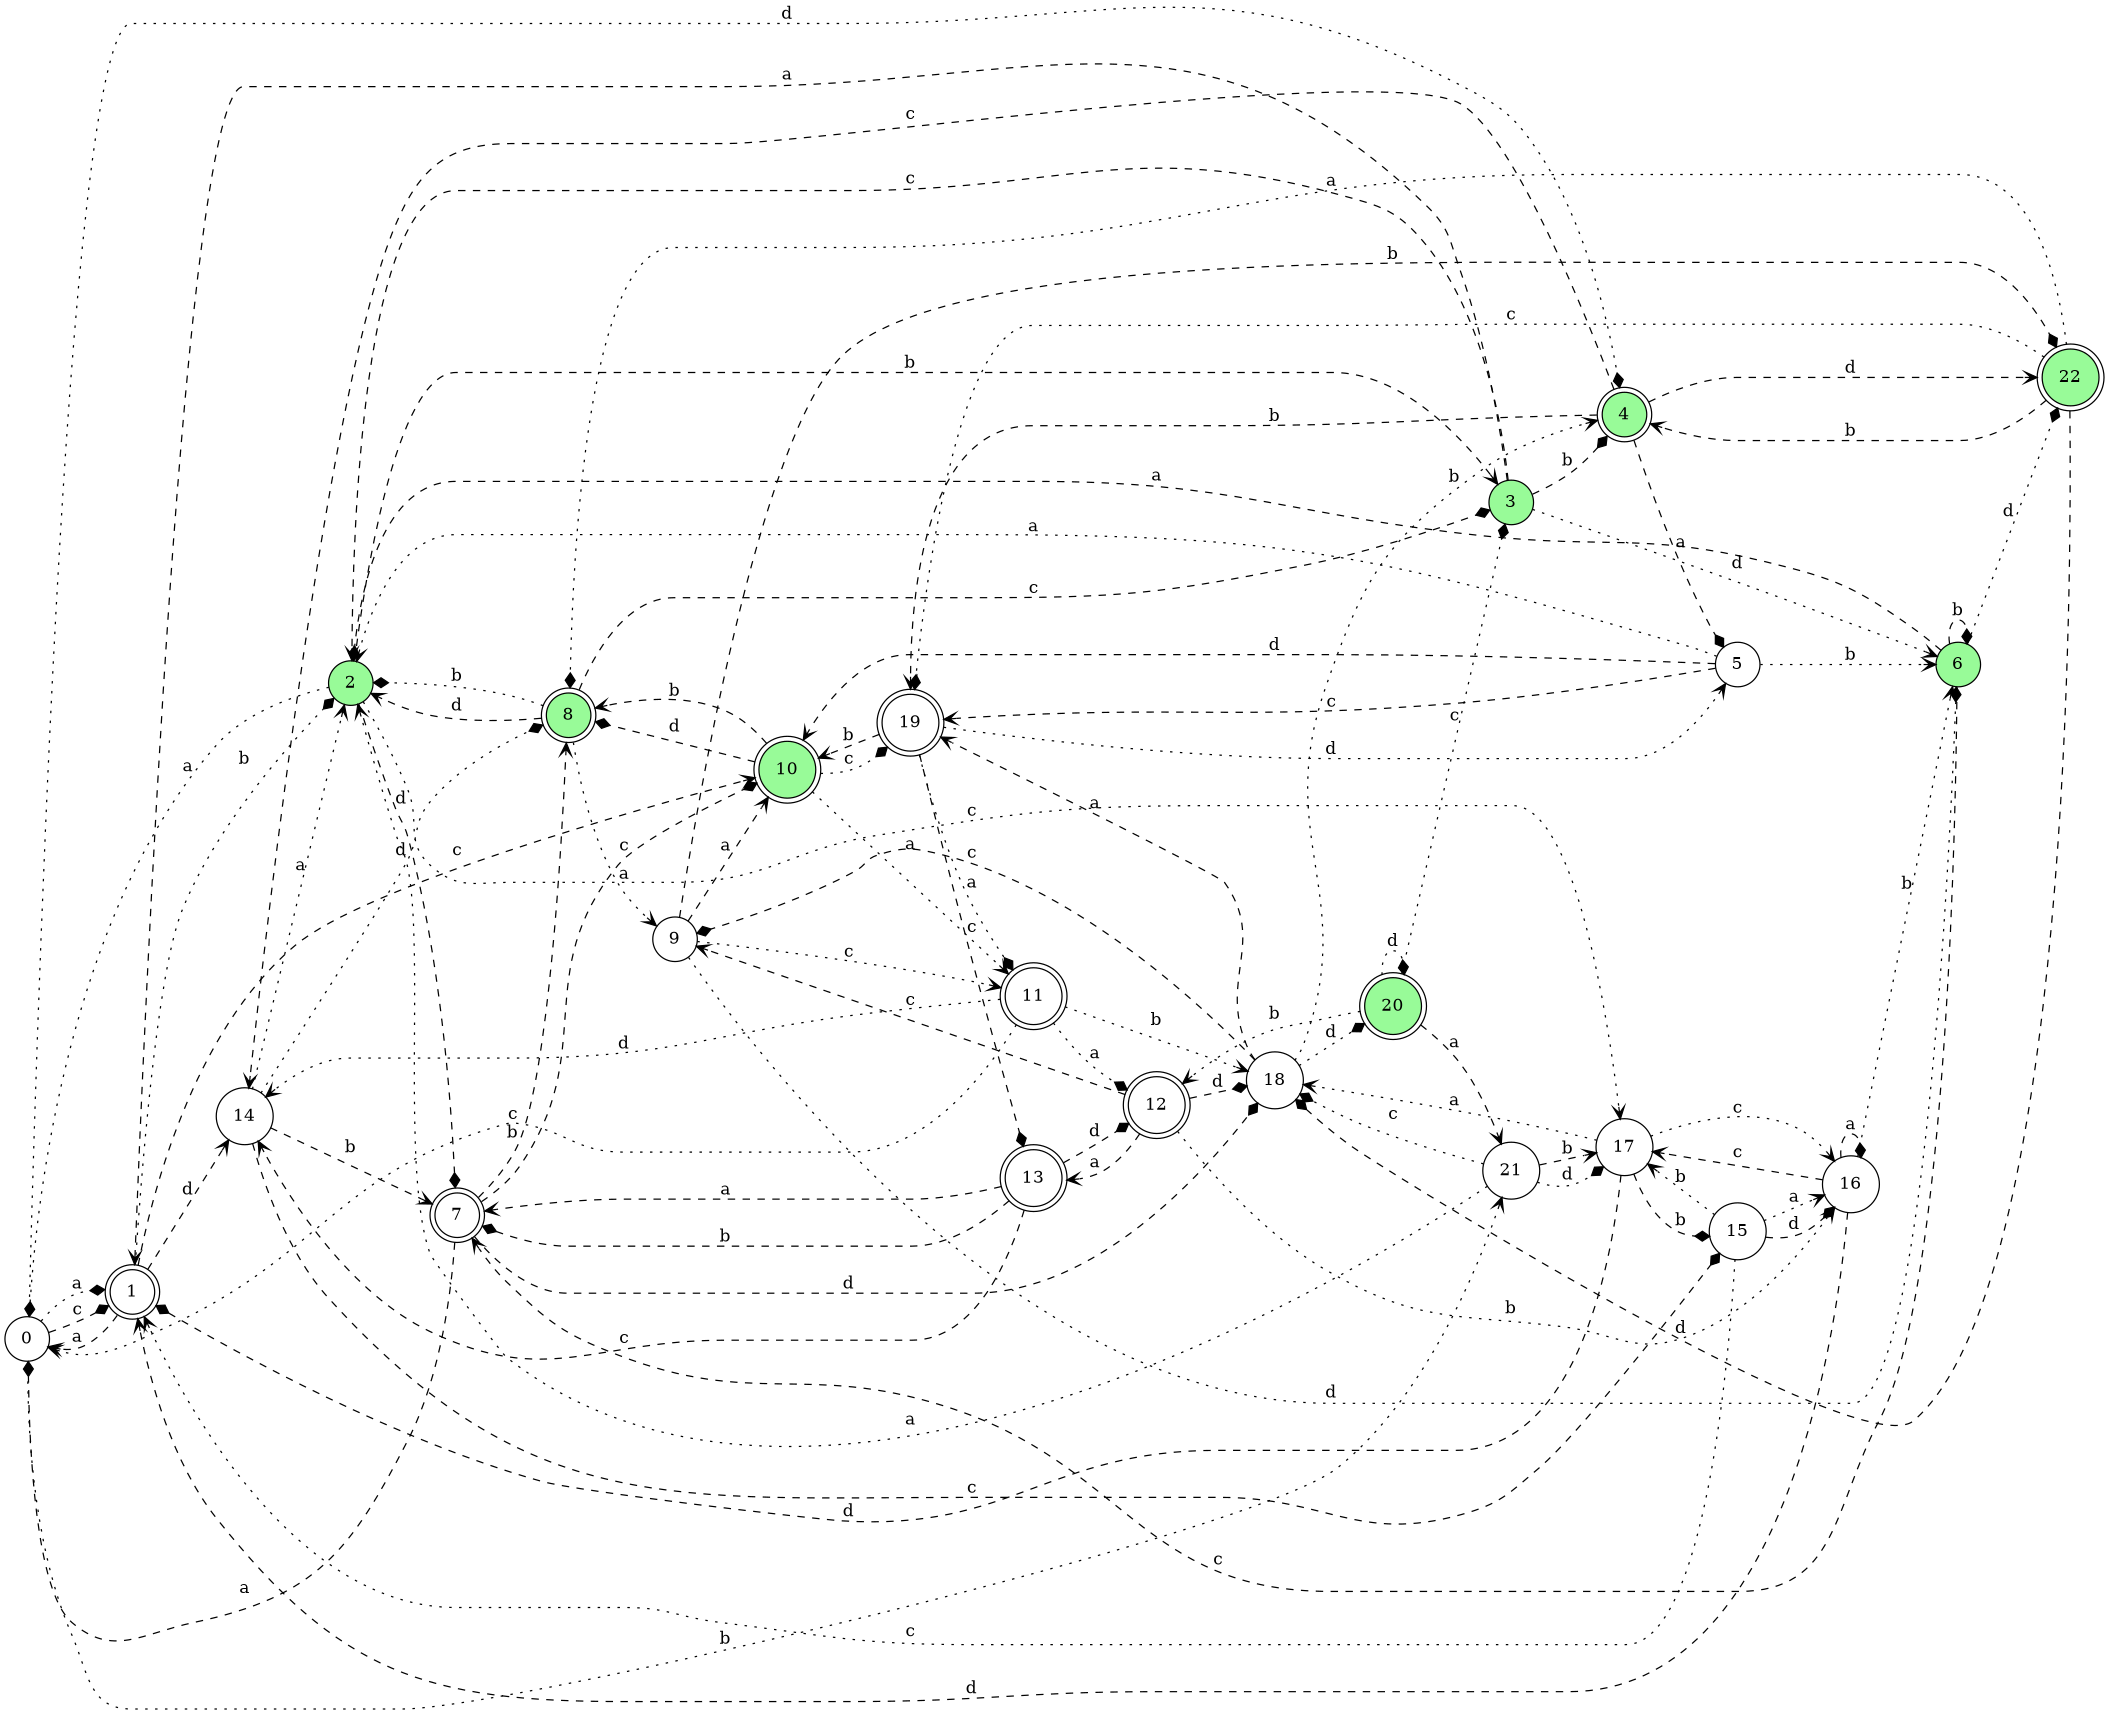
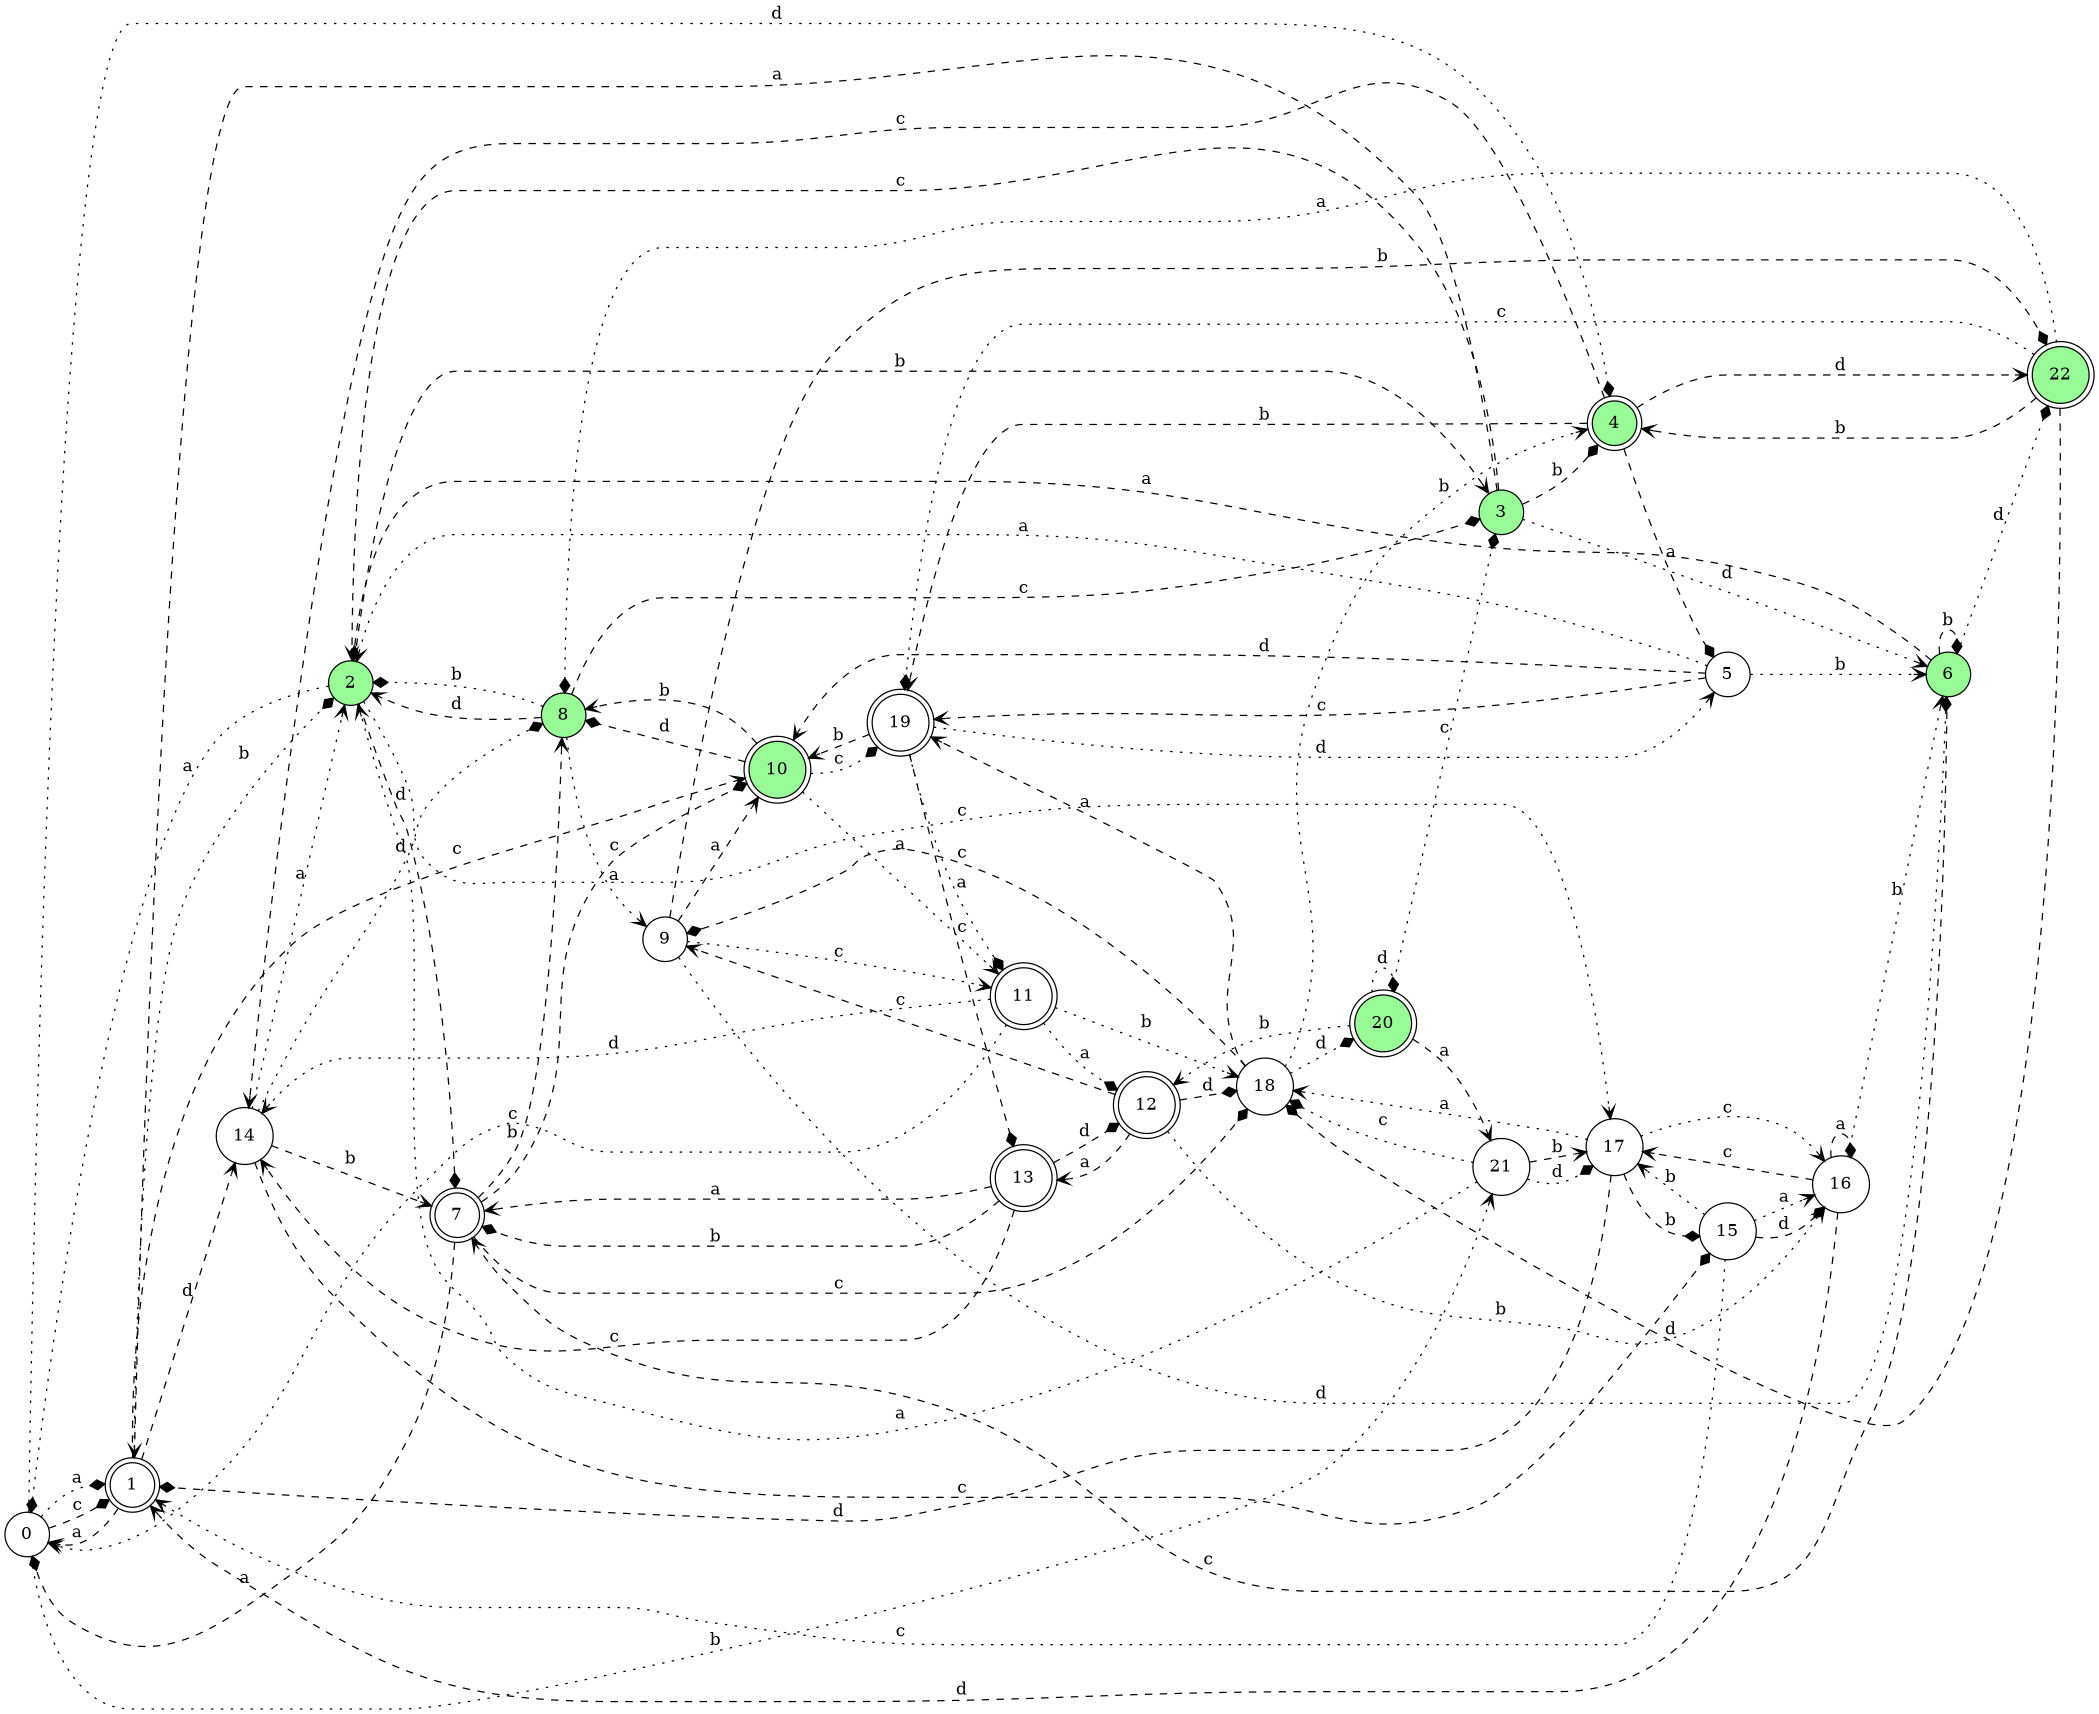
node "8": shape doublecircle -> circle
edge "7" -> "18": label "d" -> "c"
